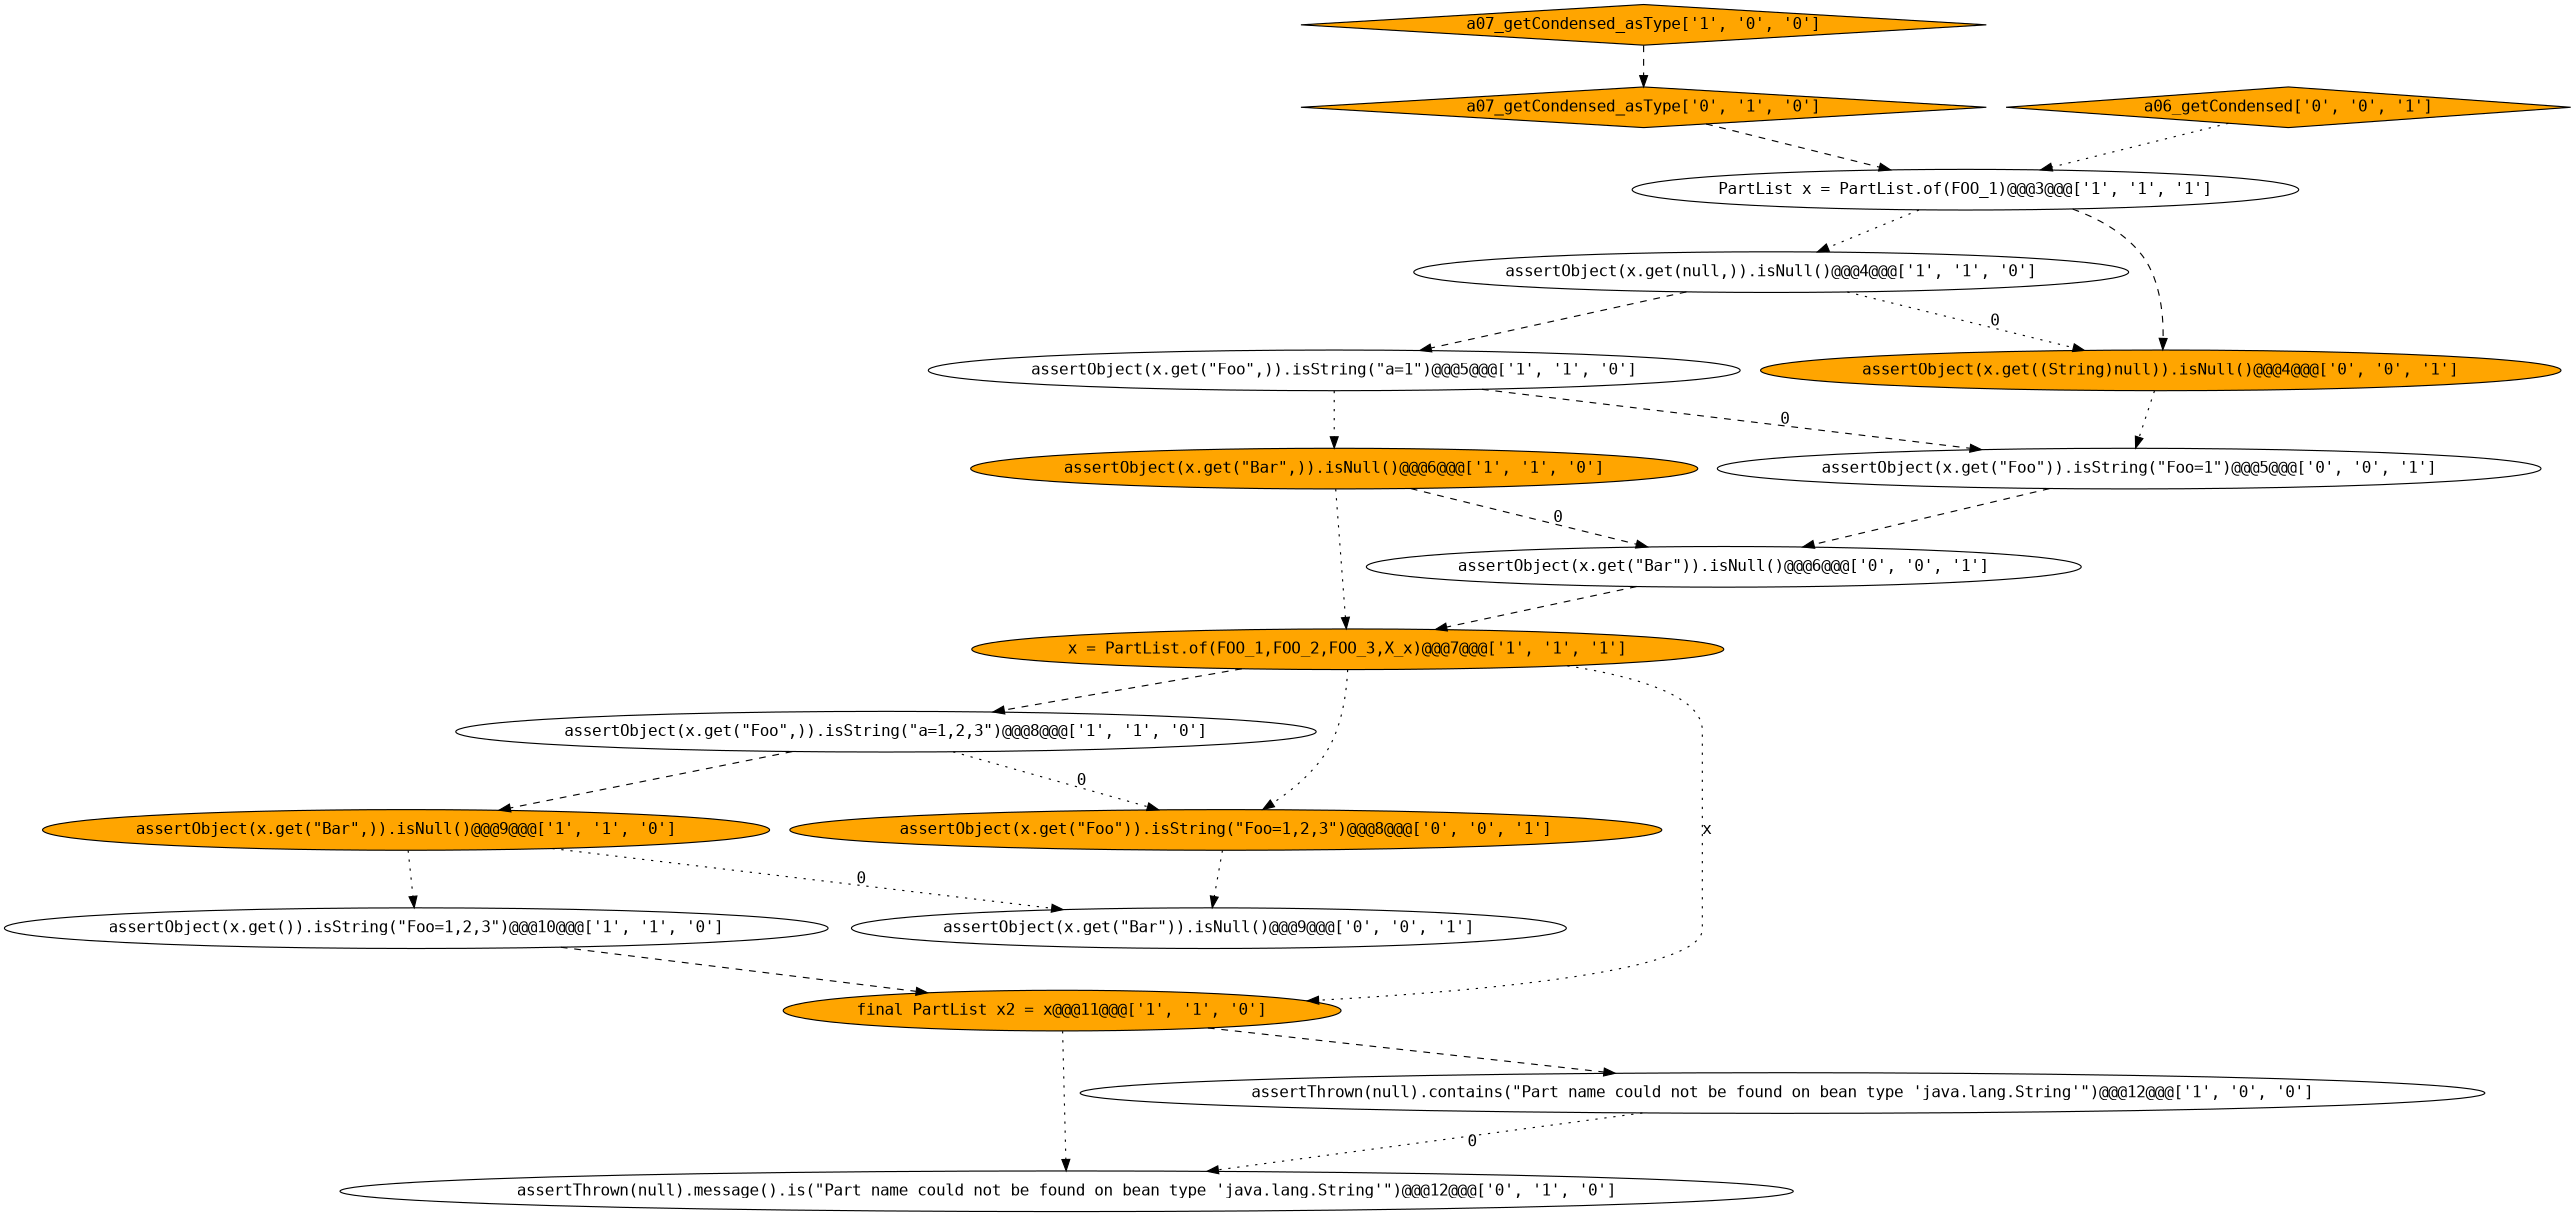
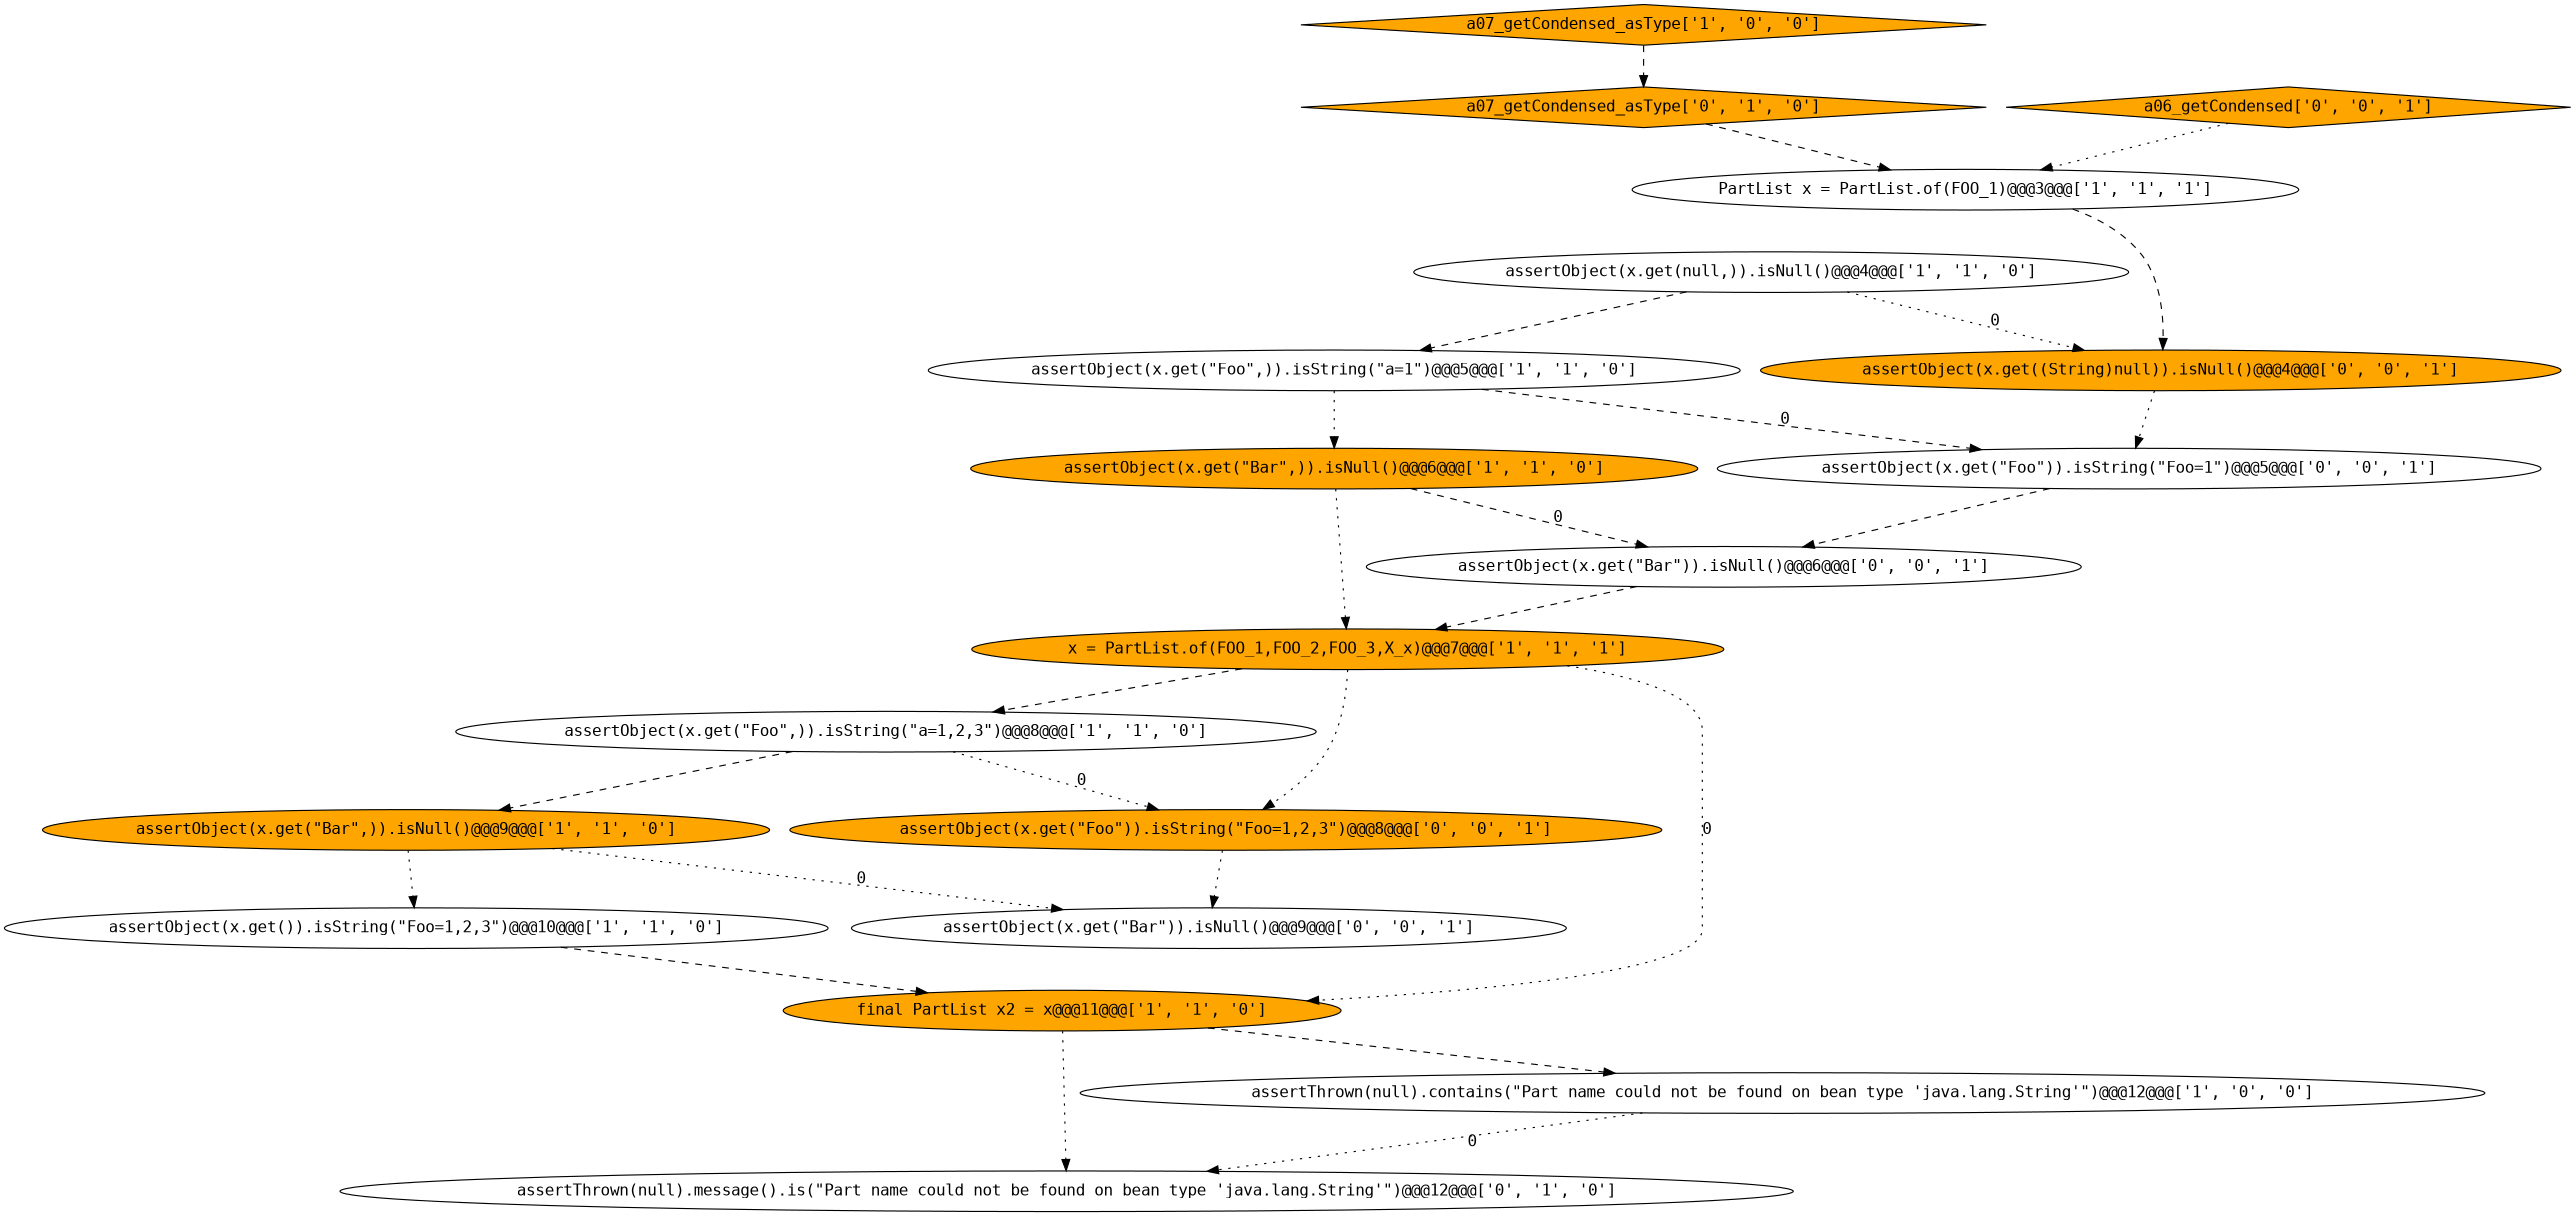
edge "PartList x = PartList.of(FOO_1)@@@3@@@['1', '1', '1']" -> "assertObject(x.get(null,)).isNull()@@@4@@@['1', '1', '0']": removed
edge "x = PartList.of(FOO_1,FOO_2,FOO_3,X_x)@@@7@@@['1', '1', '1']" -> "final PartList x2 = x@@@11@@@['1', '1', '0']": label "x" -> "0"
